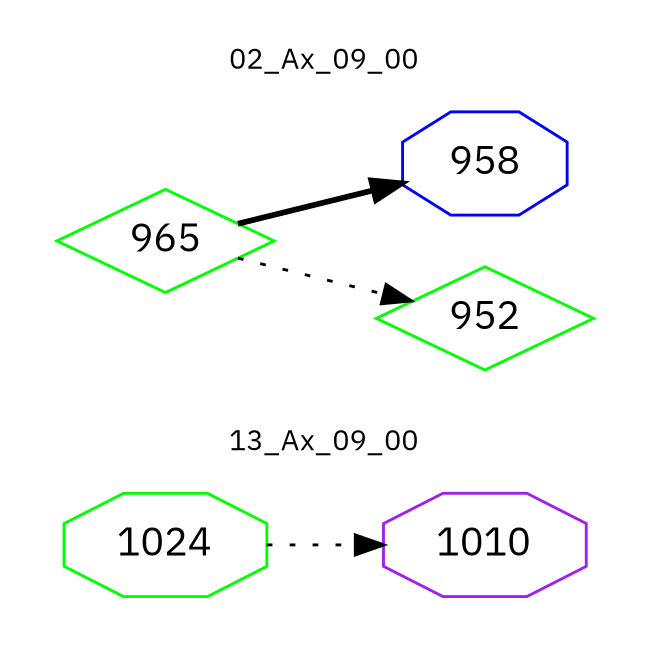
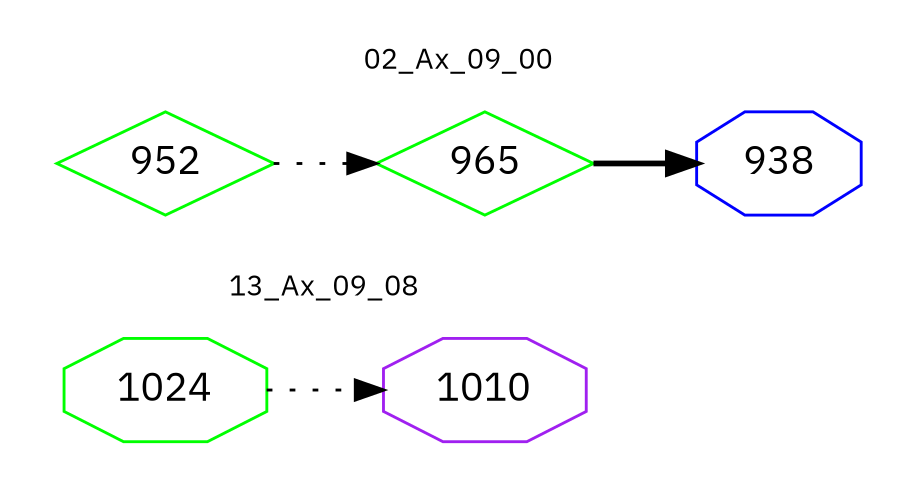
node "958": label "958" -> "938"
edge "965" -> "952": reversed
cluster "13_Ax_09_00": label "13_Ax_09_00" -> "13_Ax_09_08"
